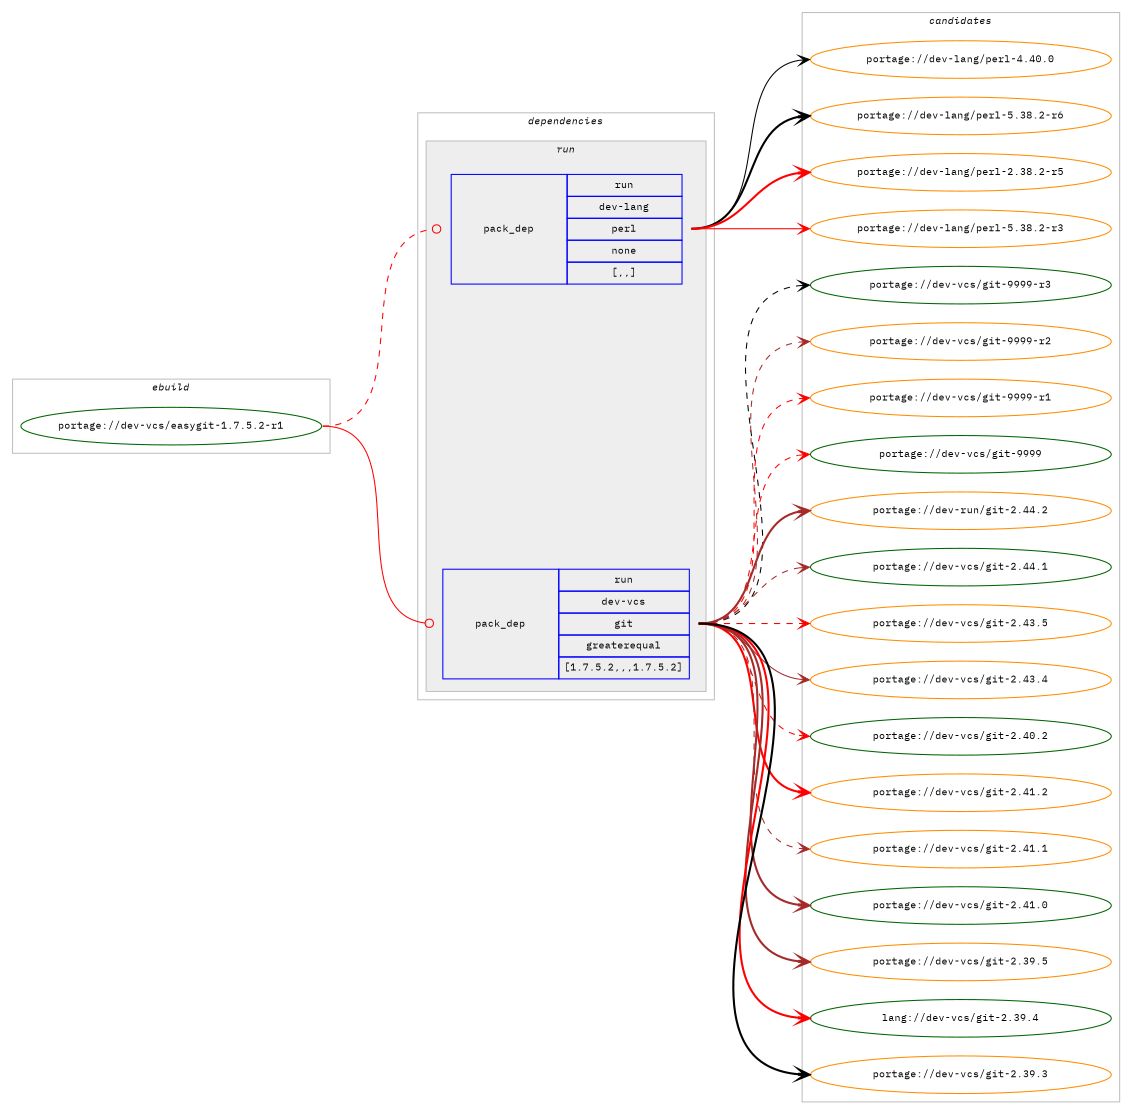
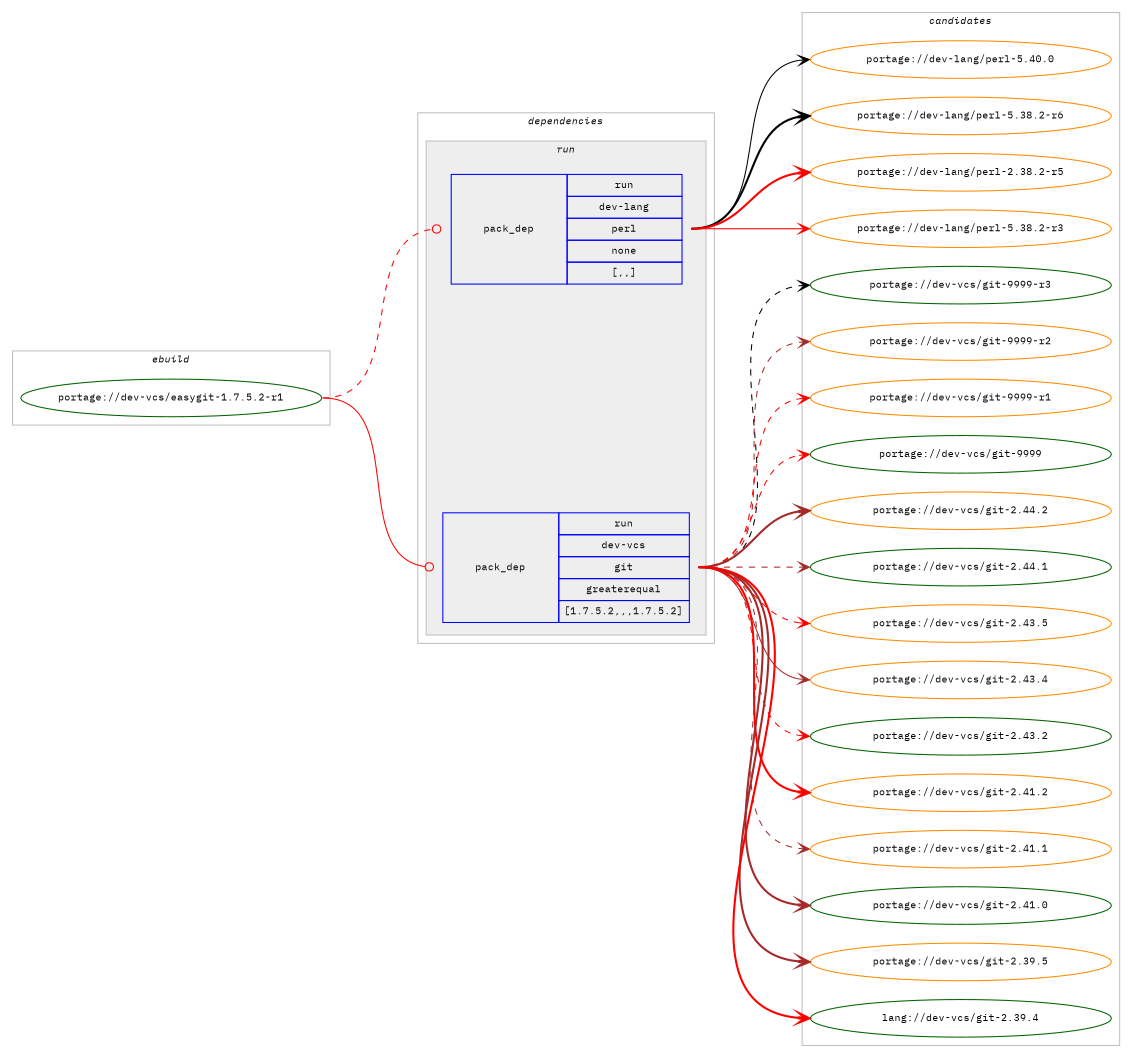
node "portage://dev-lang/perl-4.40.0": label "portage://dev-lang/perl-4.40.0" -> "portage://dev-lang/perl-5.40.0"
node "portage://dev-run/git-2.44.2": label "portage://dev-run/git-2.44.2" -> "portage://dev-vcs/git-2.44.2"
node "portage://dev-vcs/git-2.40.2": label "portage://dev-vcs/git-2.40.2" -> "portage://dev-vcs/git-2.43.2"
node "portage://dev-vcs/git-2.39.3": removed
